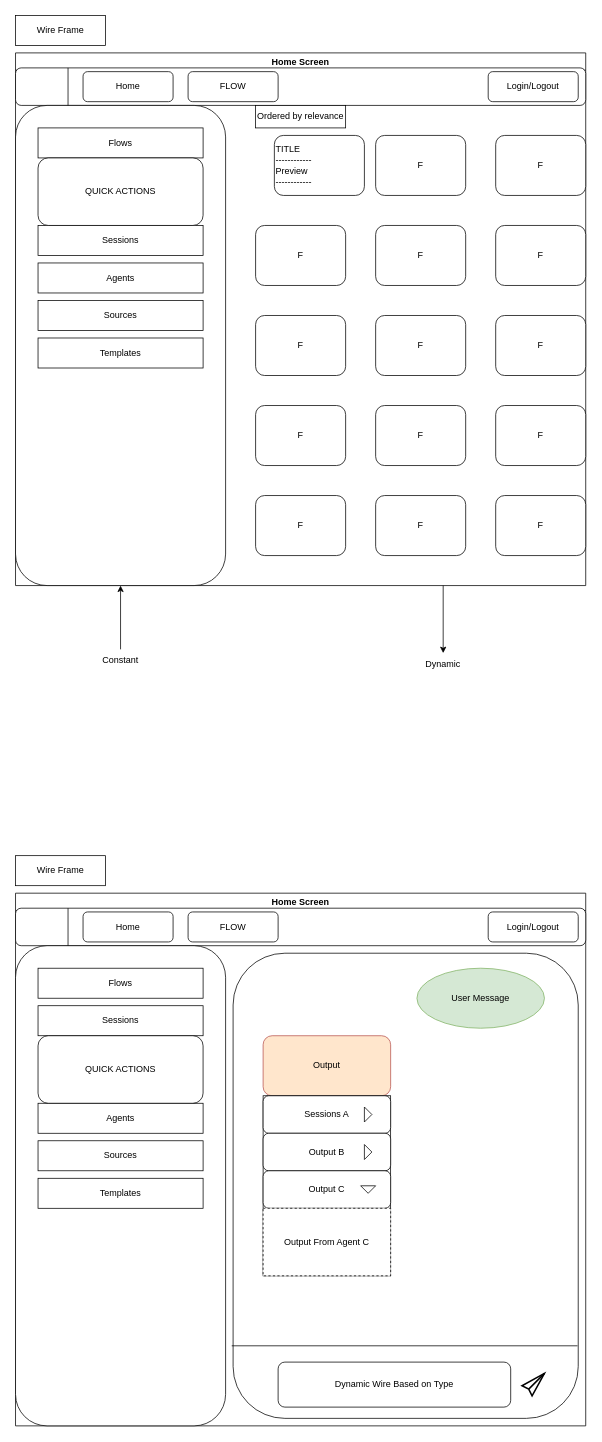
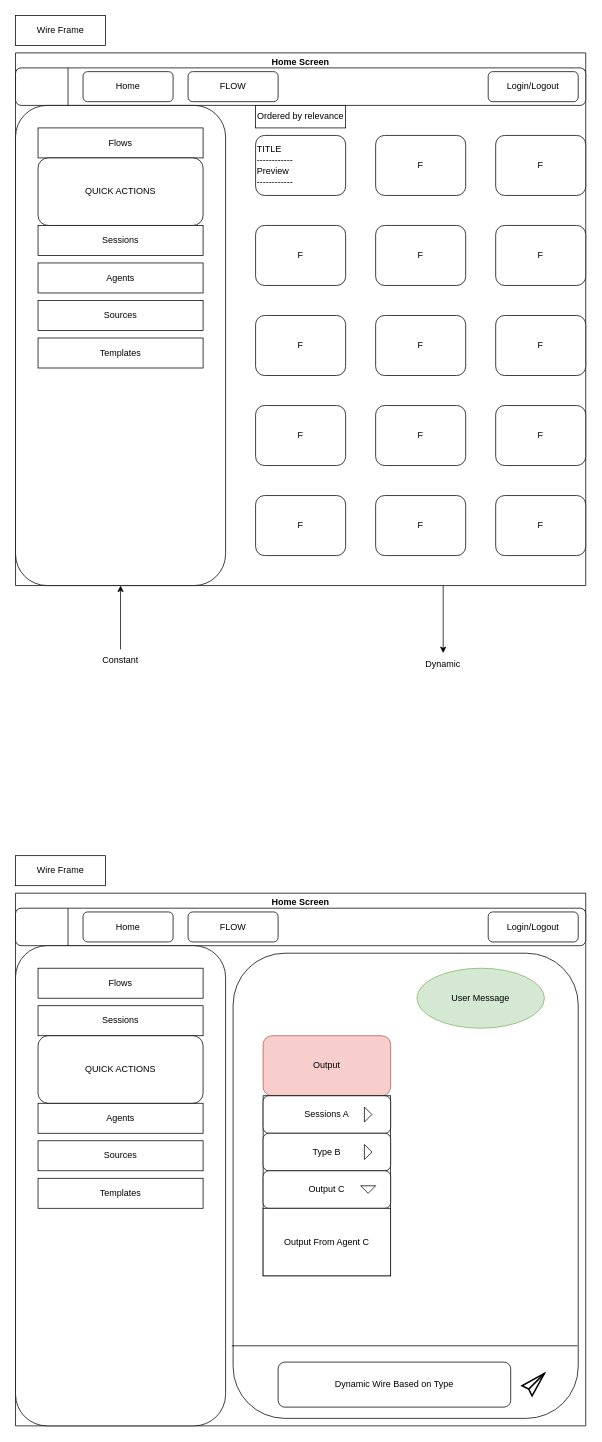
node "TITLE ------------ Preview ------------": moved (319, 165) -> (300, 165)
node "Output": fillcolor #ffe6cc -> #f8cecc
node "Output B": label "Output B" -> "Type B"
node "Output From Agent C": style dashed -> solid
